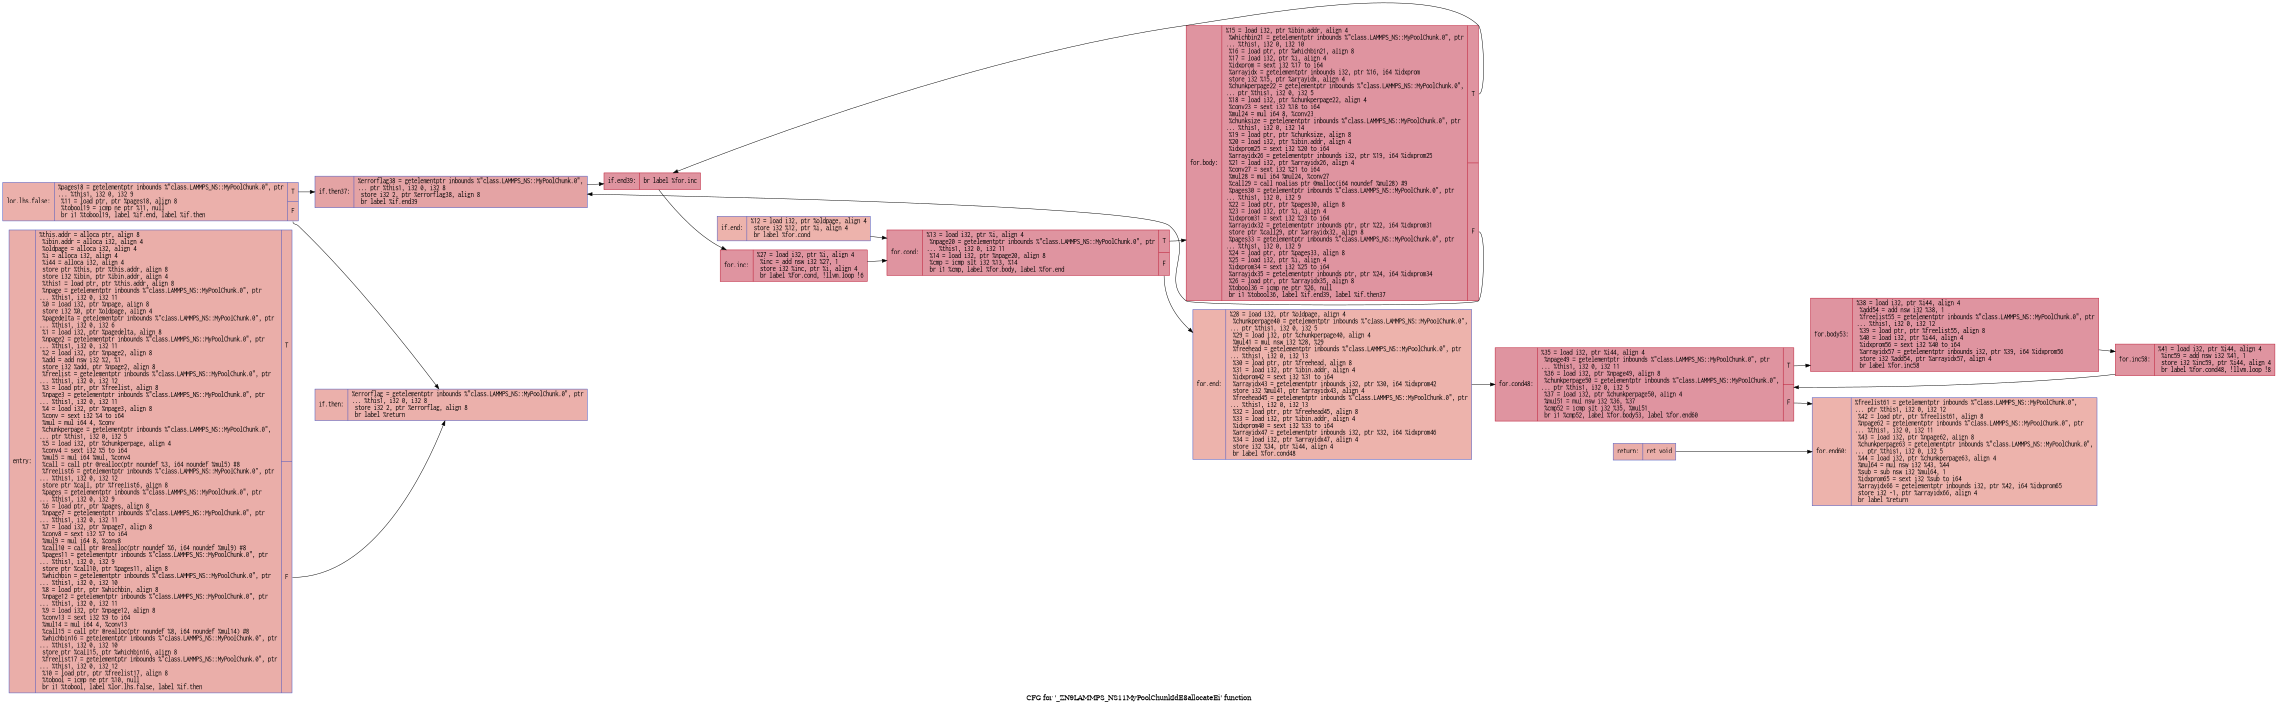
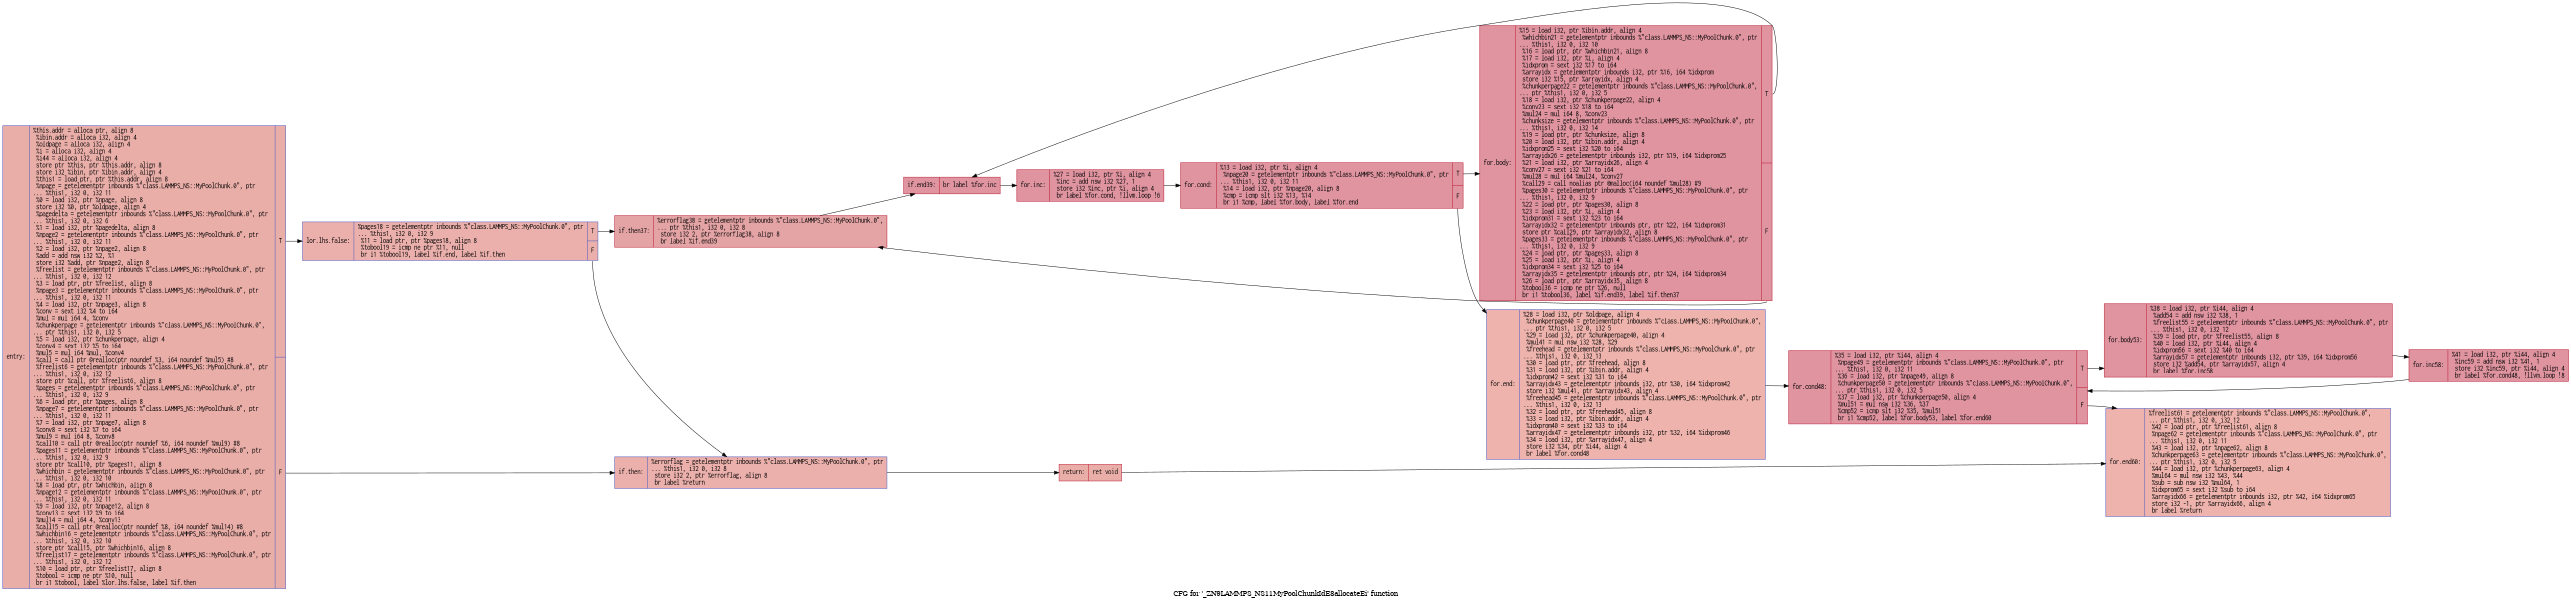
node "if.then37:": color #3d50c3ff -> #b70d28ff
node "if.end:": removed
edge "entry:" -> "lor.lhs.false:": added
node "return:": color #3d50c3ff -> #b70d28ff
edge "if.then:" -> "return:": added
